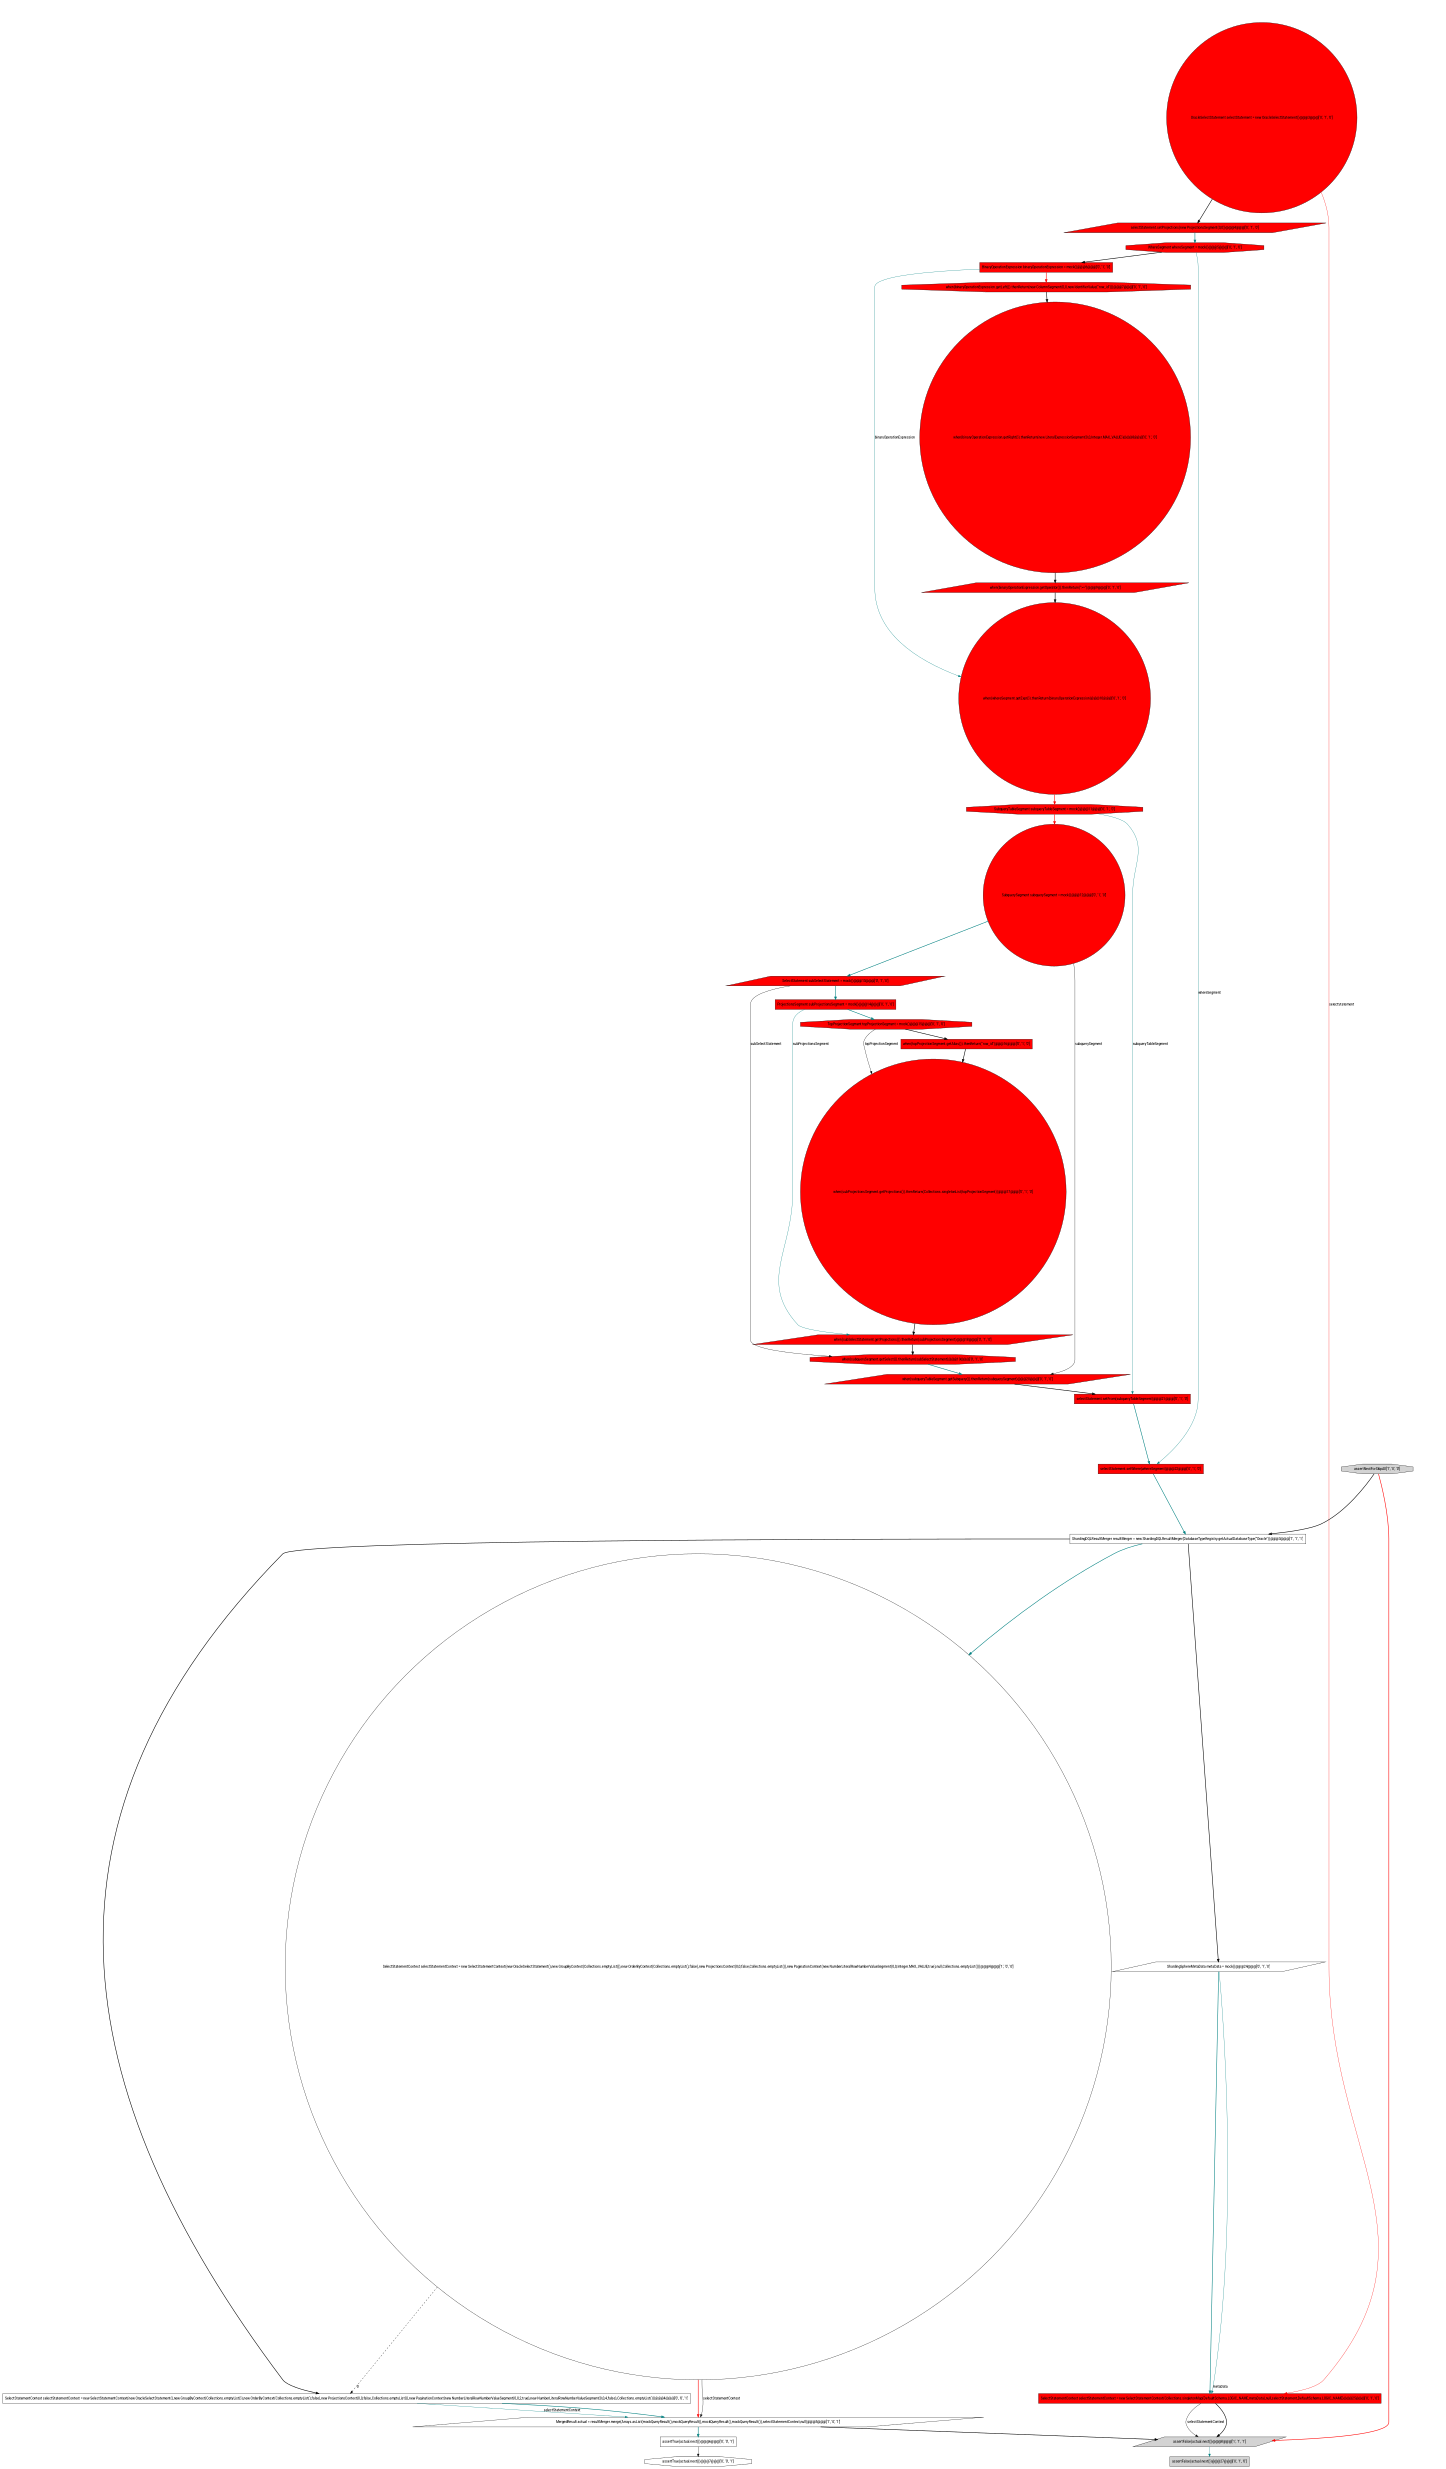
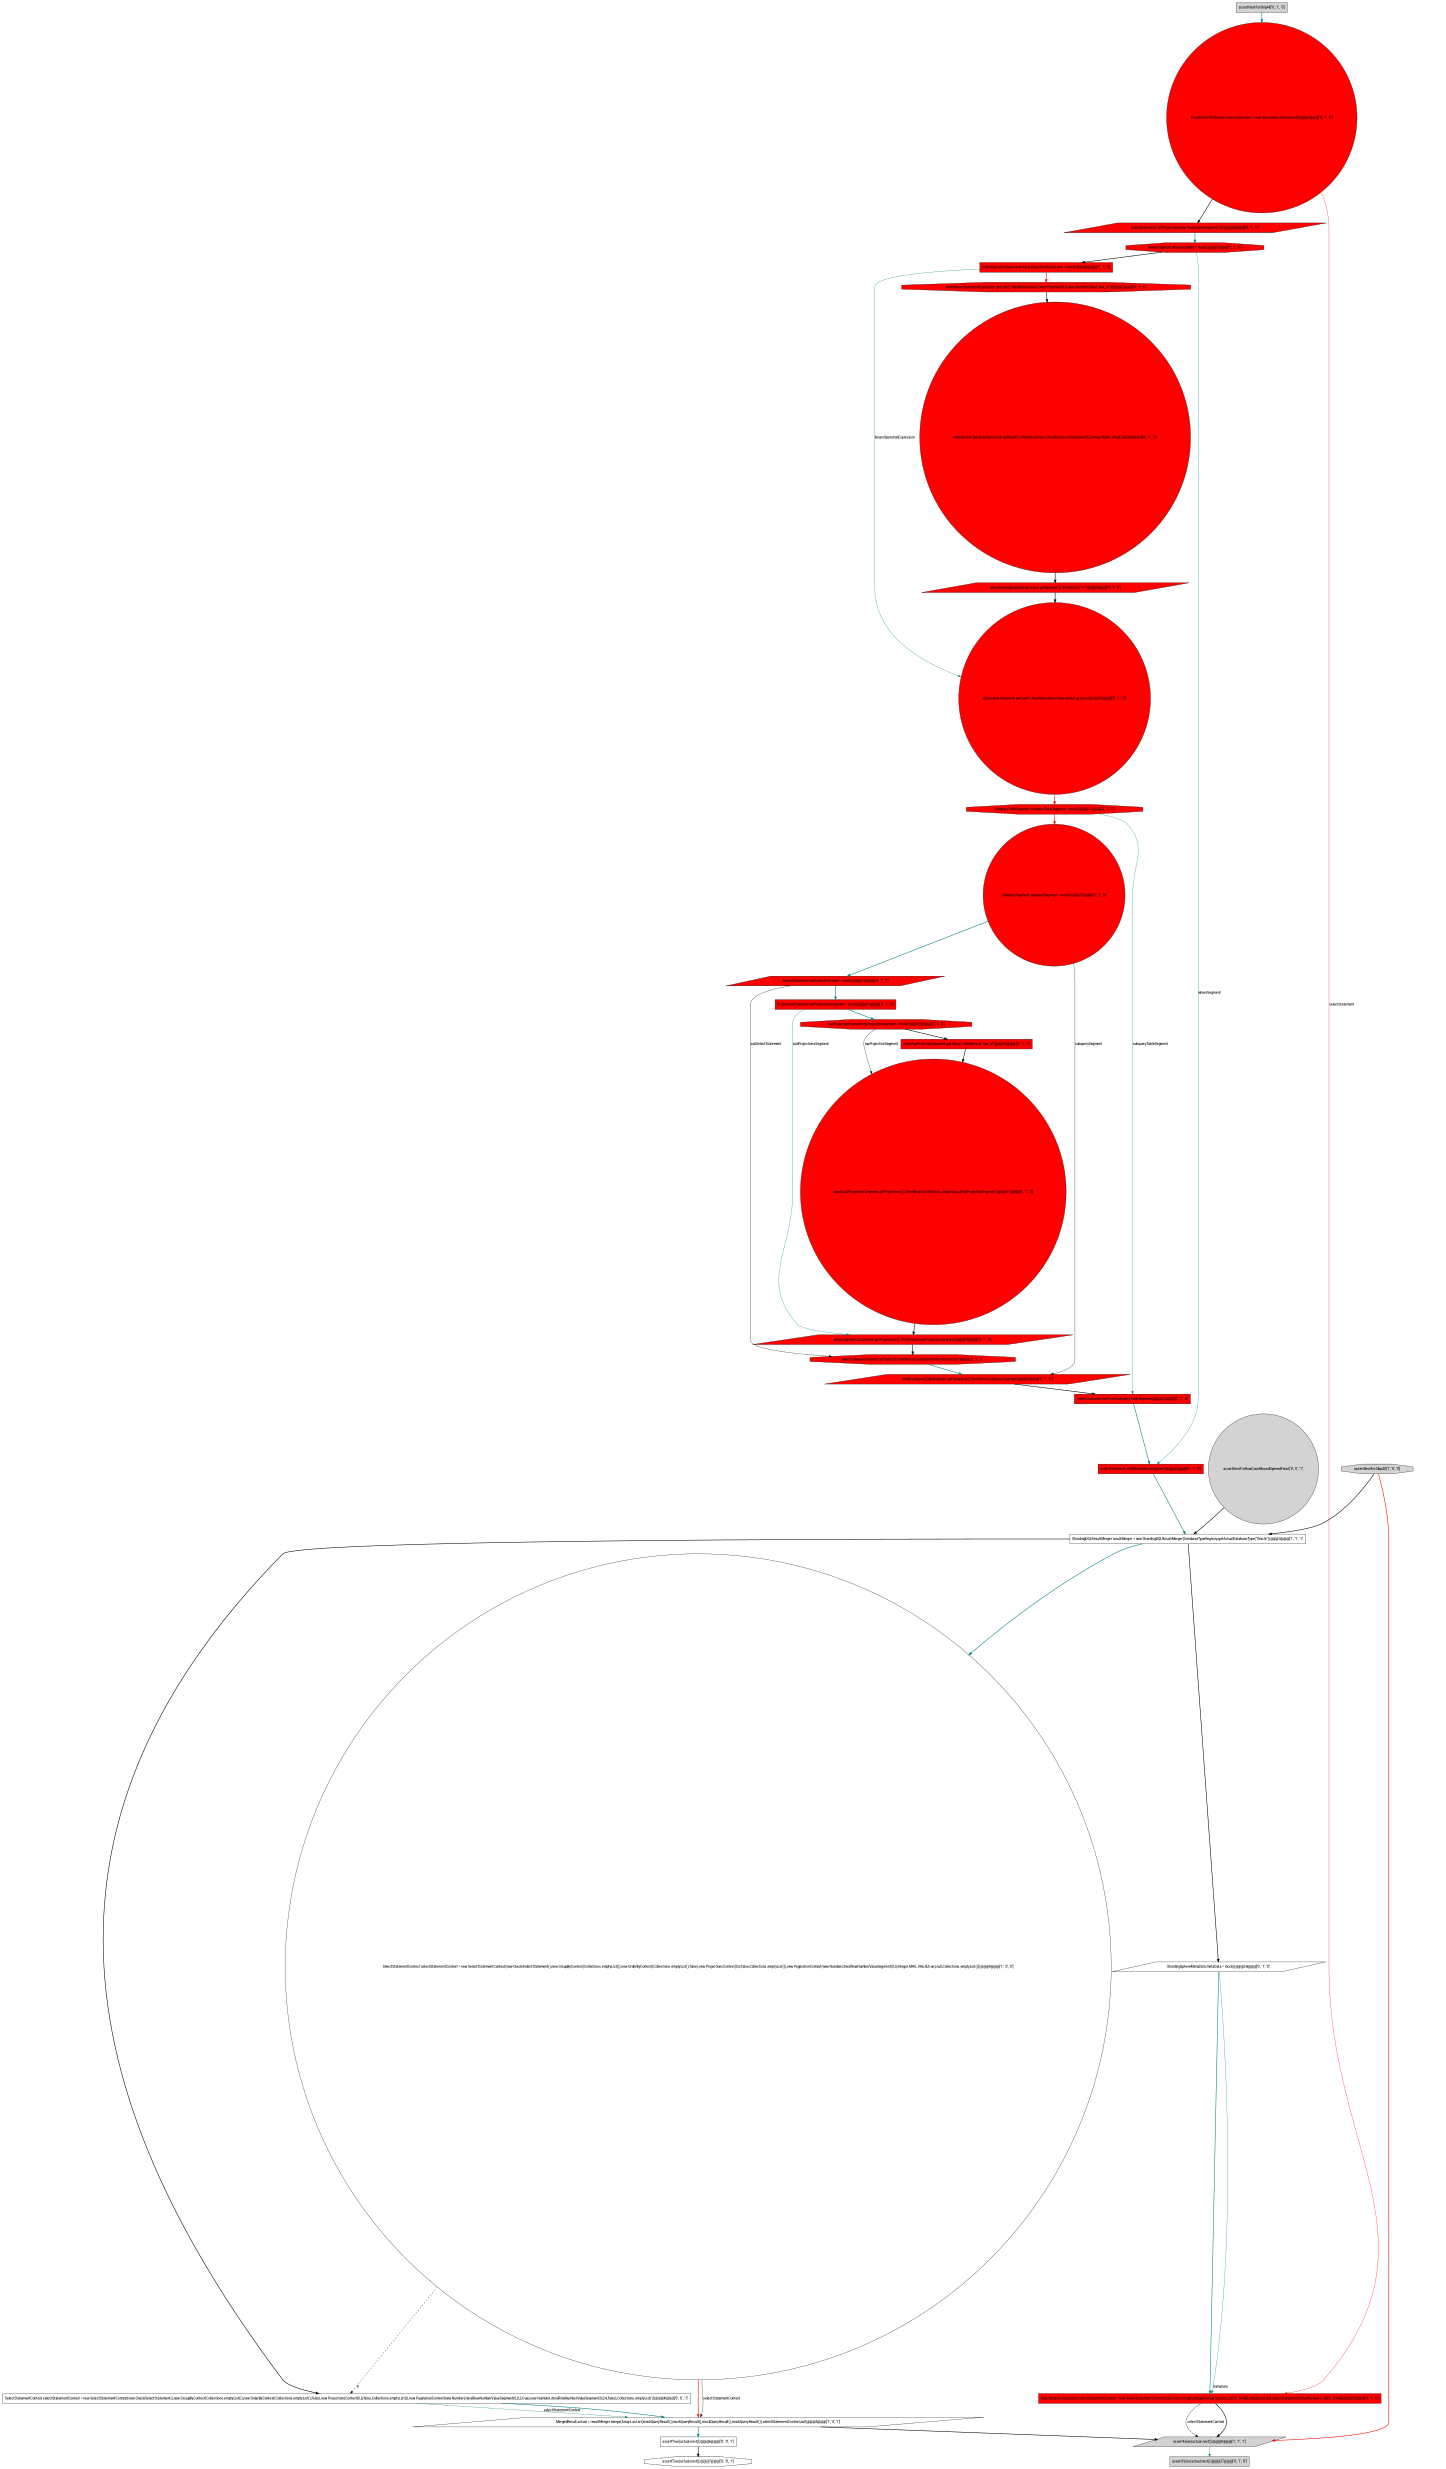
node "assertNextForSkipAll['0', '1', '0']": added
node "assertNextForRowCountBoundOpenedFalse['0', '0', '1']": added
edge "assertTrue(actual.next())@@@6@@@['0', '0', '1']" -> "assertTrue(actual.next())@@@7@@@['0', '0', '1']": style solid -> bold
